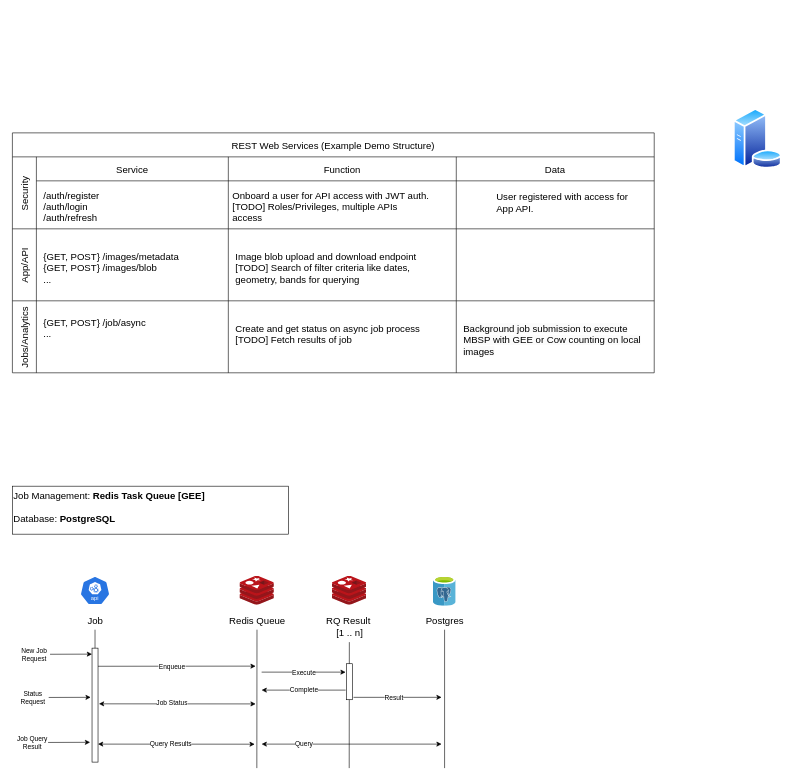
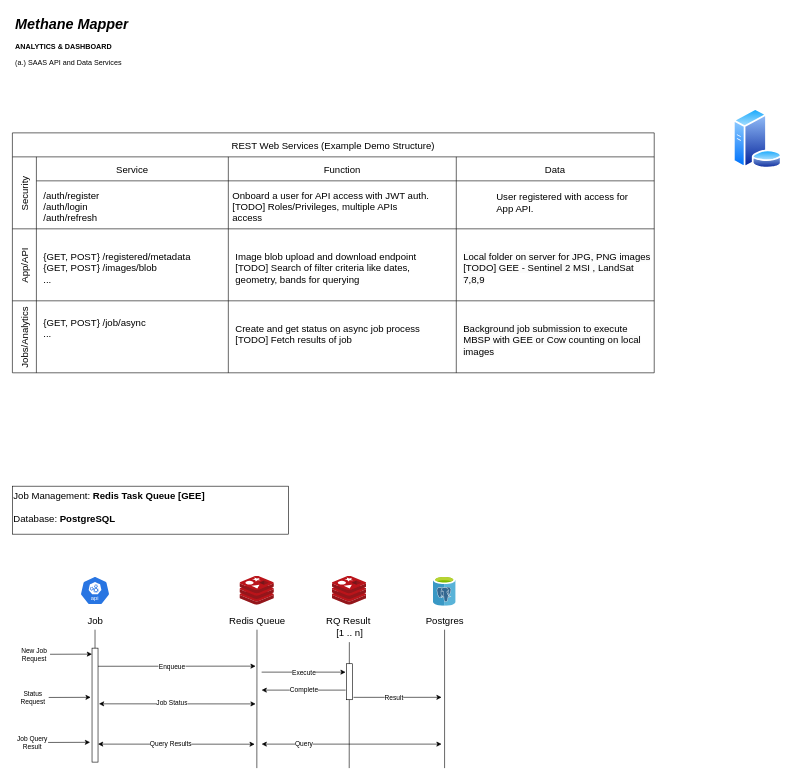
node "Methane MapperANALYTICS & DASHBOARD (a.) SAAS API and Data Services": added
node "{GET, POST} /images/metadata{GET, POST} /images/blob ...": label "{GET, POST} /images/metadata{GET, POST} /images/blob ..." -> "{GET, POST} /registered/metadata{GET, POST} /images/blob ..."
node "Local folder on server for JPG, PNG images [TODO] GEE - Sentinel 2 MSI , LandSat 7,8,9": added
